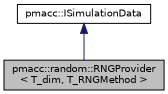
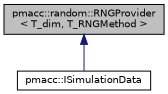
edge "pmacc::random::RNGProvider < T_dim, T_RNGMethod >" -> "pmacc::ISimulationData": reversed
